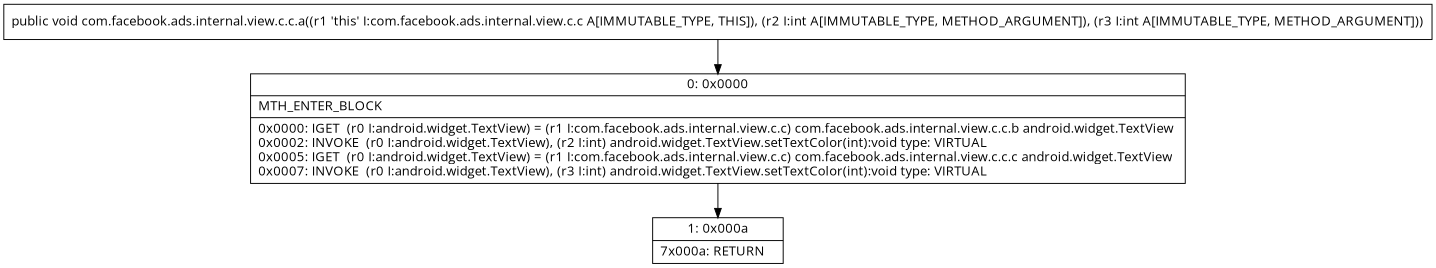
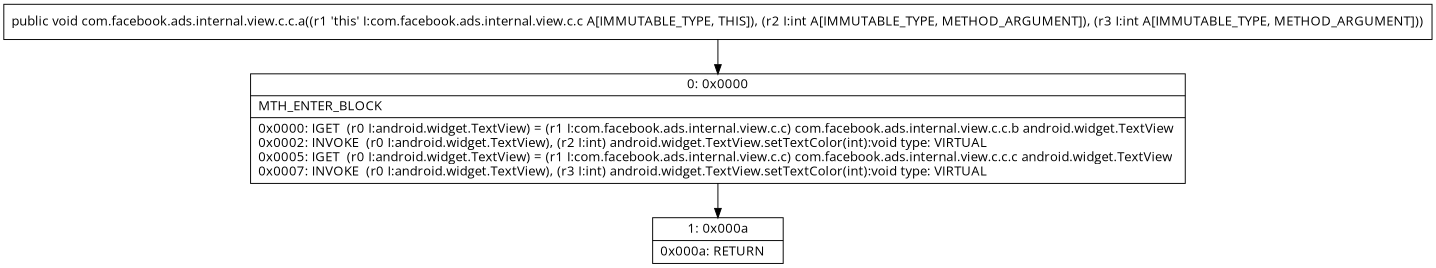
node "1: 0x000a": text "7x000a: RETURN" -> "0x000a: RETURN"
